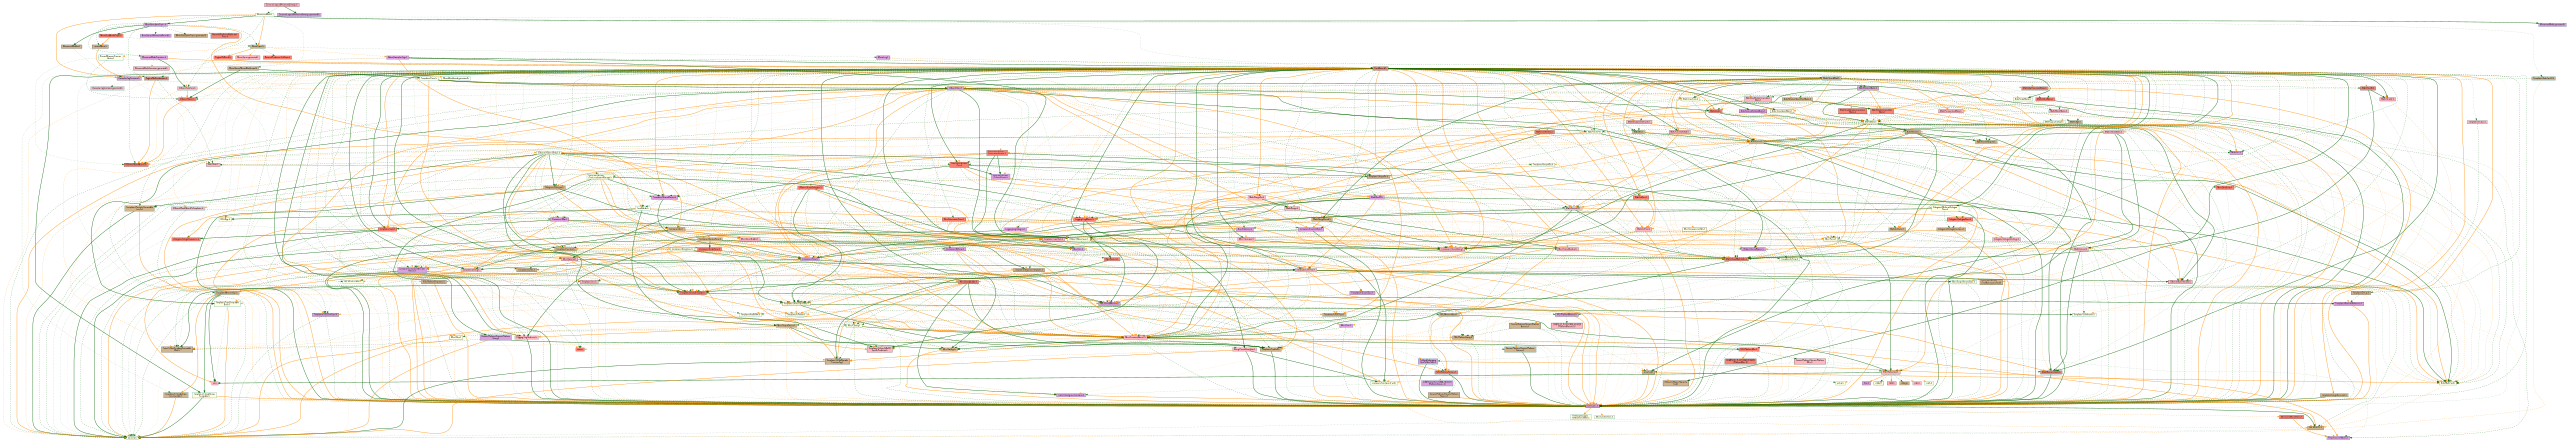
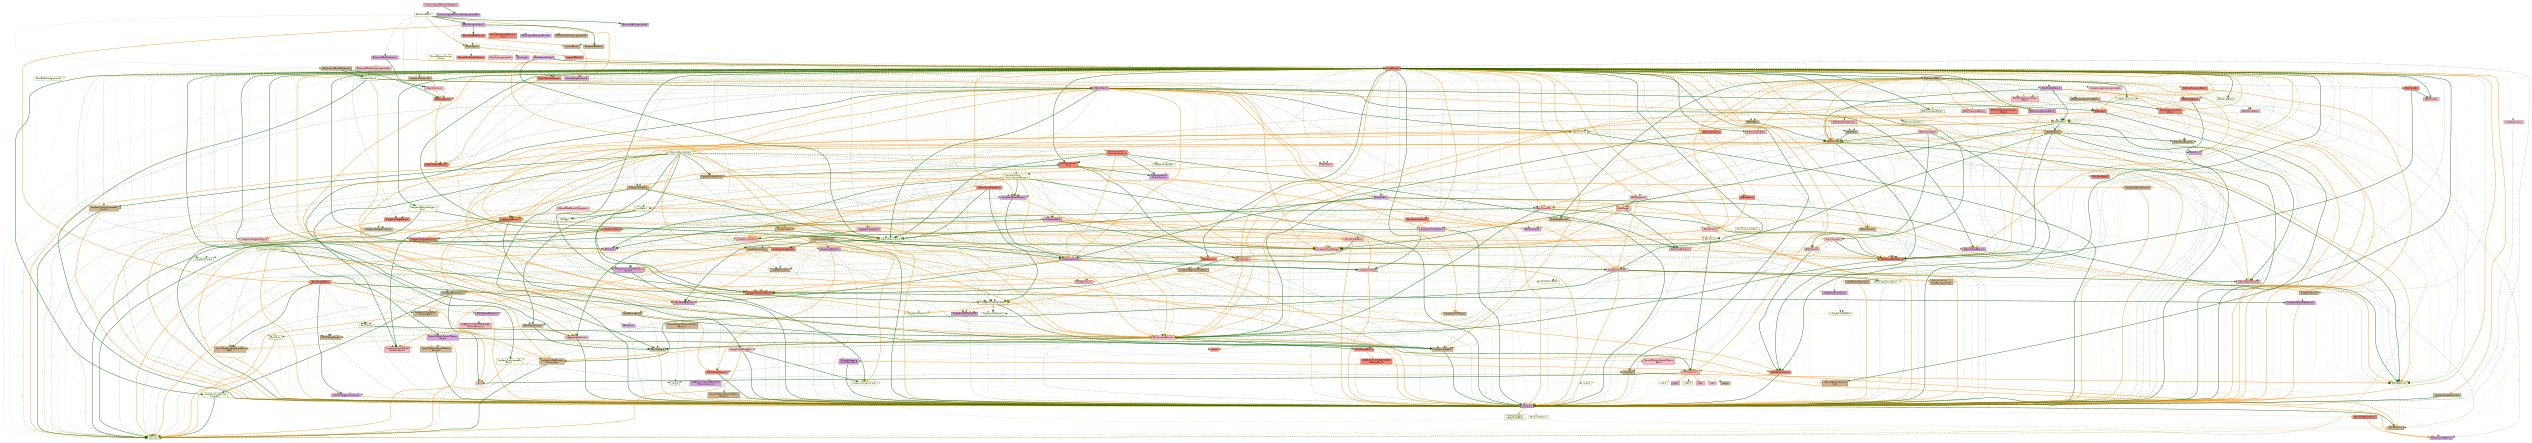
edge "UObject/UObjectGlobals.h" -> "Delegates/Delegate.h": style bold -> dashed
node "Templates/RemoveExtent.h": added
edge "Templates/UnrealTypeTraits.h" -> "Templates/IsArrayOrRefOf TypeByPredicate.h": now "Templates/UnrealTypeTraits.h" -> "Templates/IsTriviallyCopy Constructible.h"
node "string.h": added
